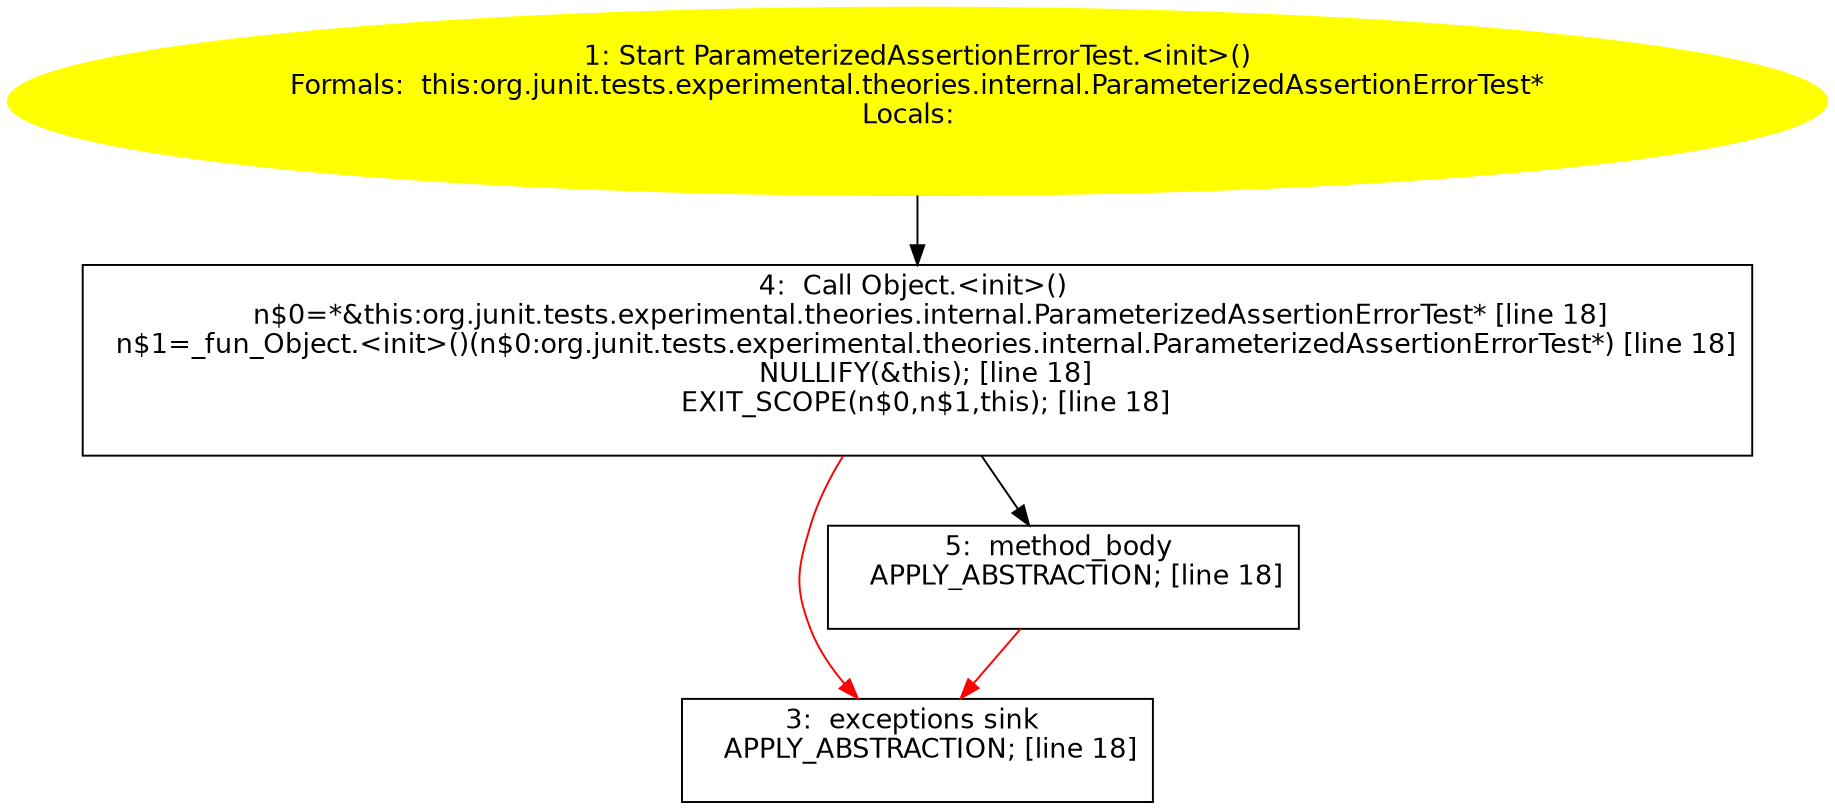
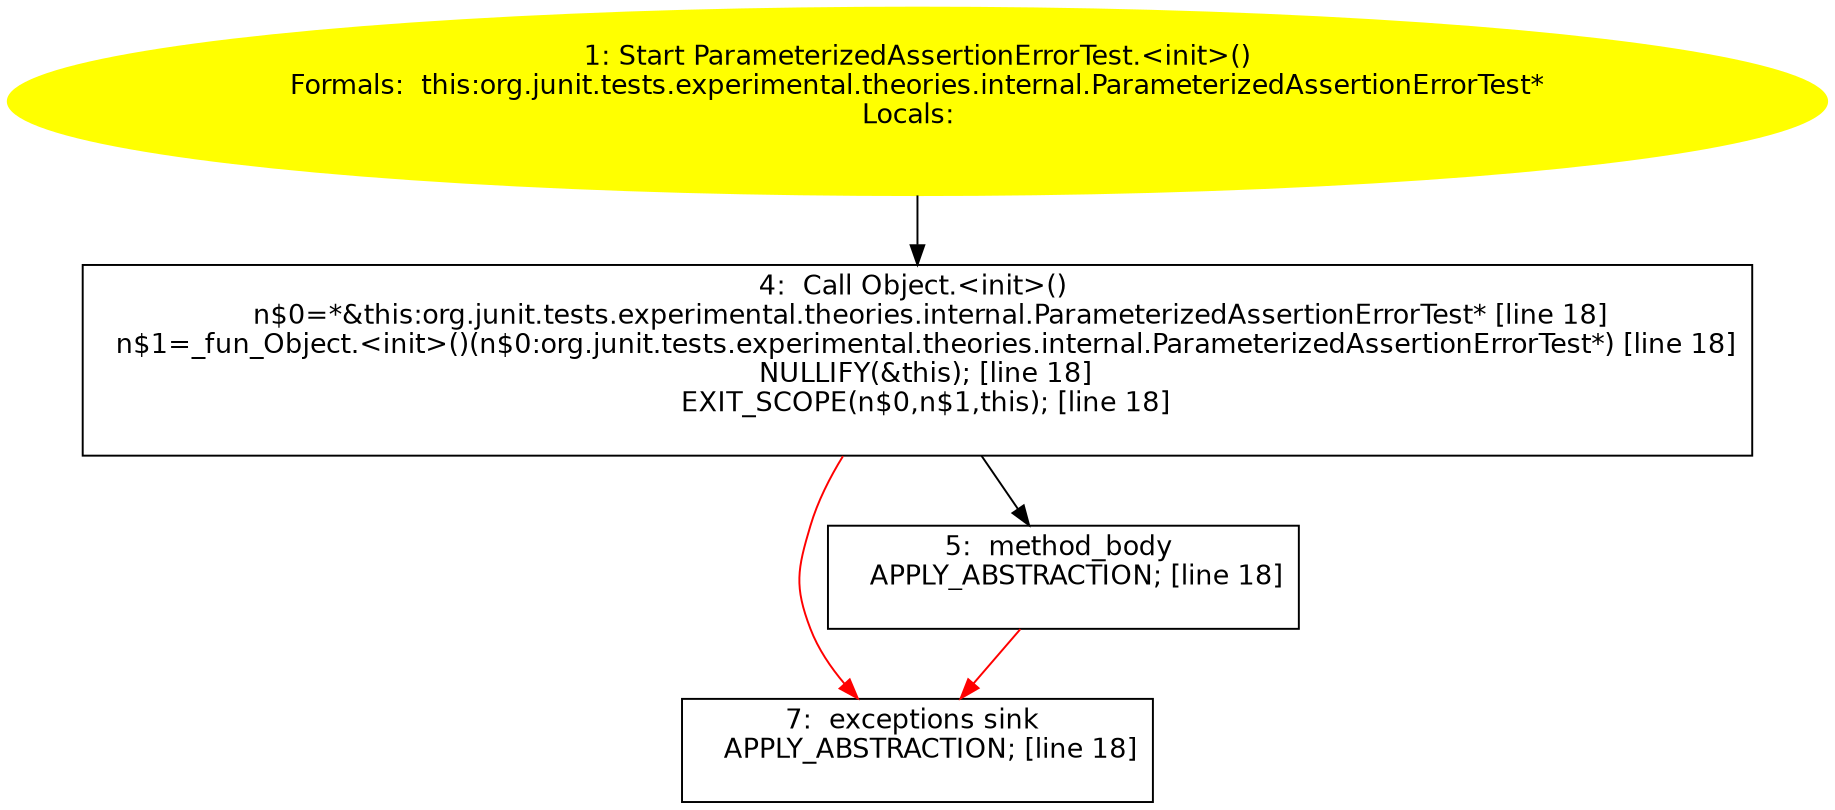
node "3:  exceptions sink APPLY_ABSTRACTION; [line 18]": label "3:  exceptions sink APPLY_ABSTRACTION; [line 18]" -> "7:  exceptions sink APPLY_ABSTRACTION; [line 18]"
